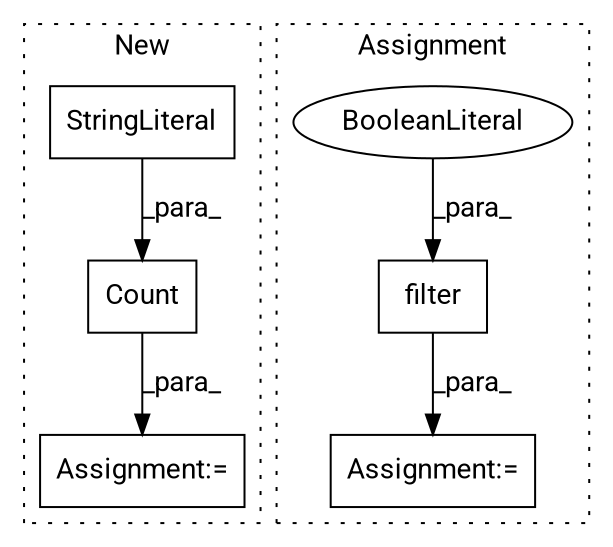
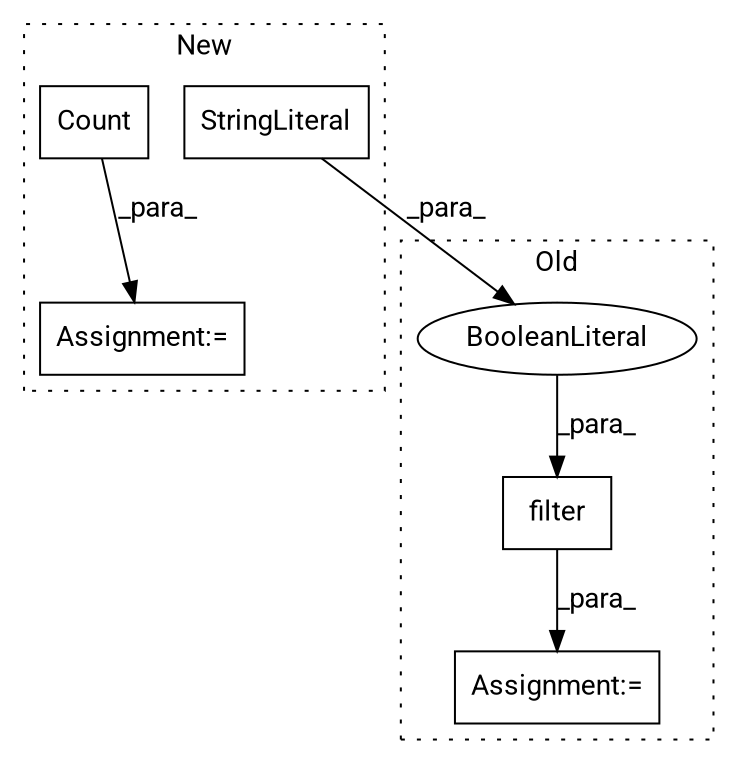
cluster "Assignment": label "Assignment" -> "Old"
edge "StringLiteral" -> "Count": now "StringLiteral" -> "BooleanLiteral"
